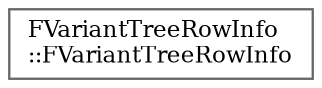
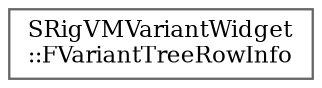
node "FVariantTreeRowInfo ::FVariantTreeRowInfo": label "FVariantTreeRowInfo ::FVariantTreeRowInfo" -> "SRigVMVariantWidget ::FVariantTreeRowInfo"
